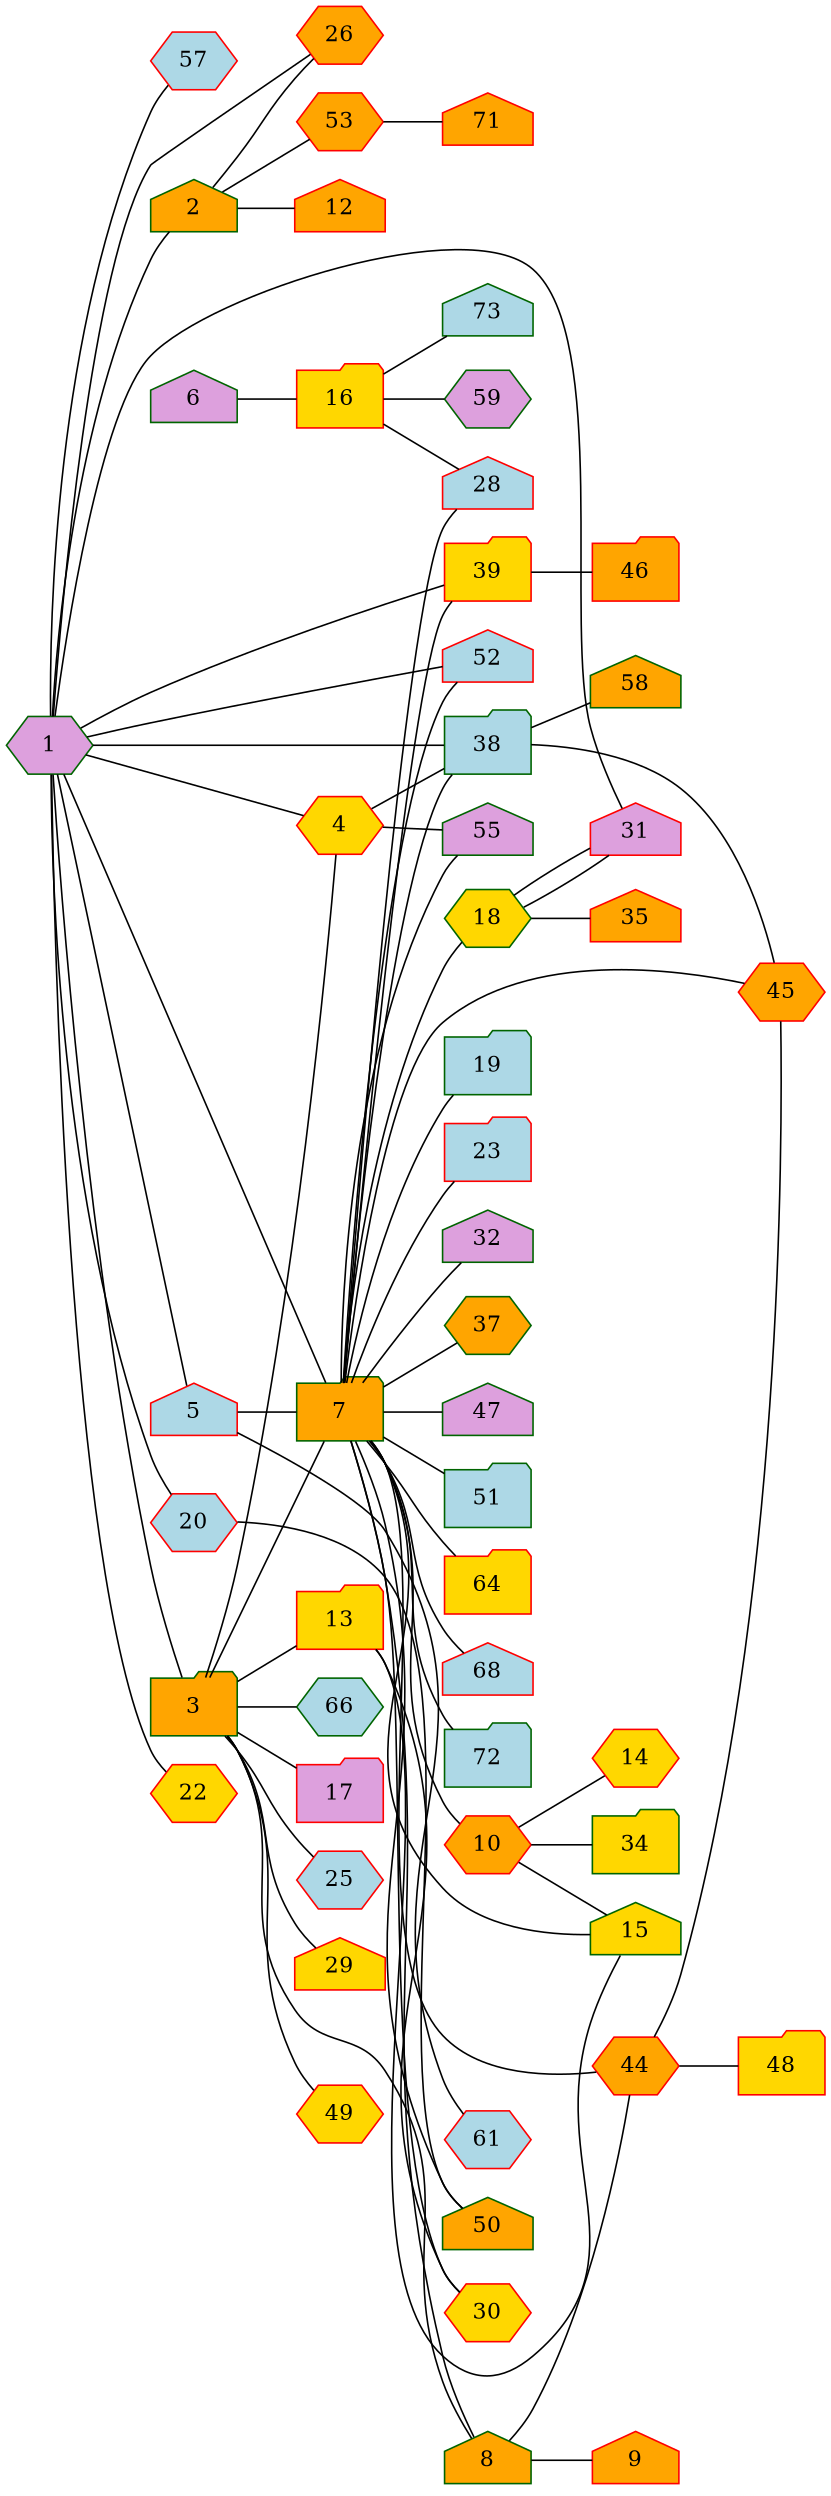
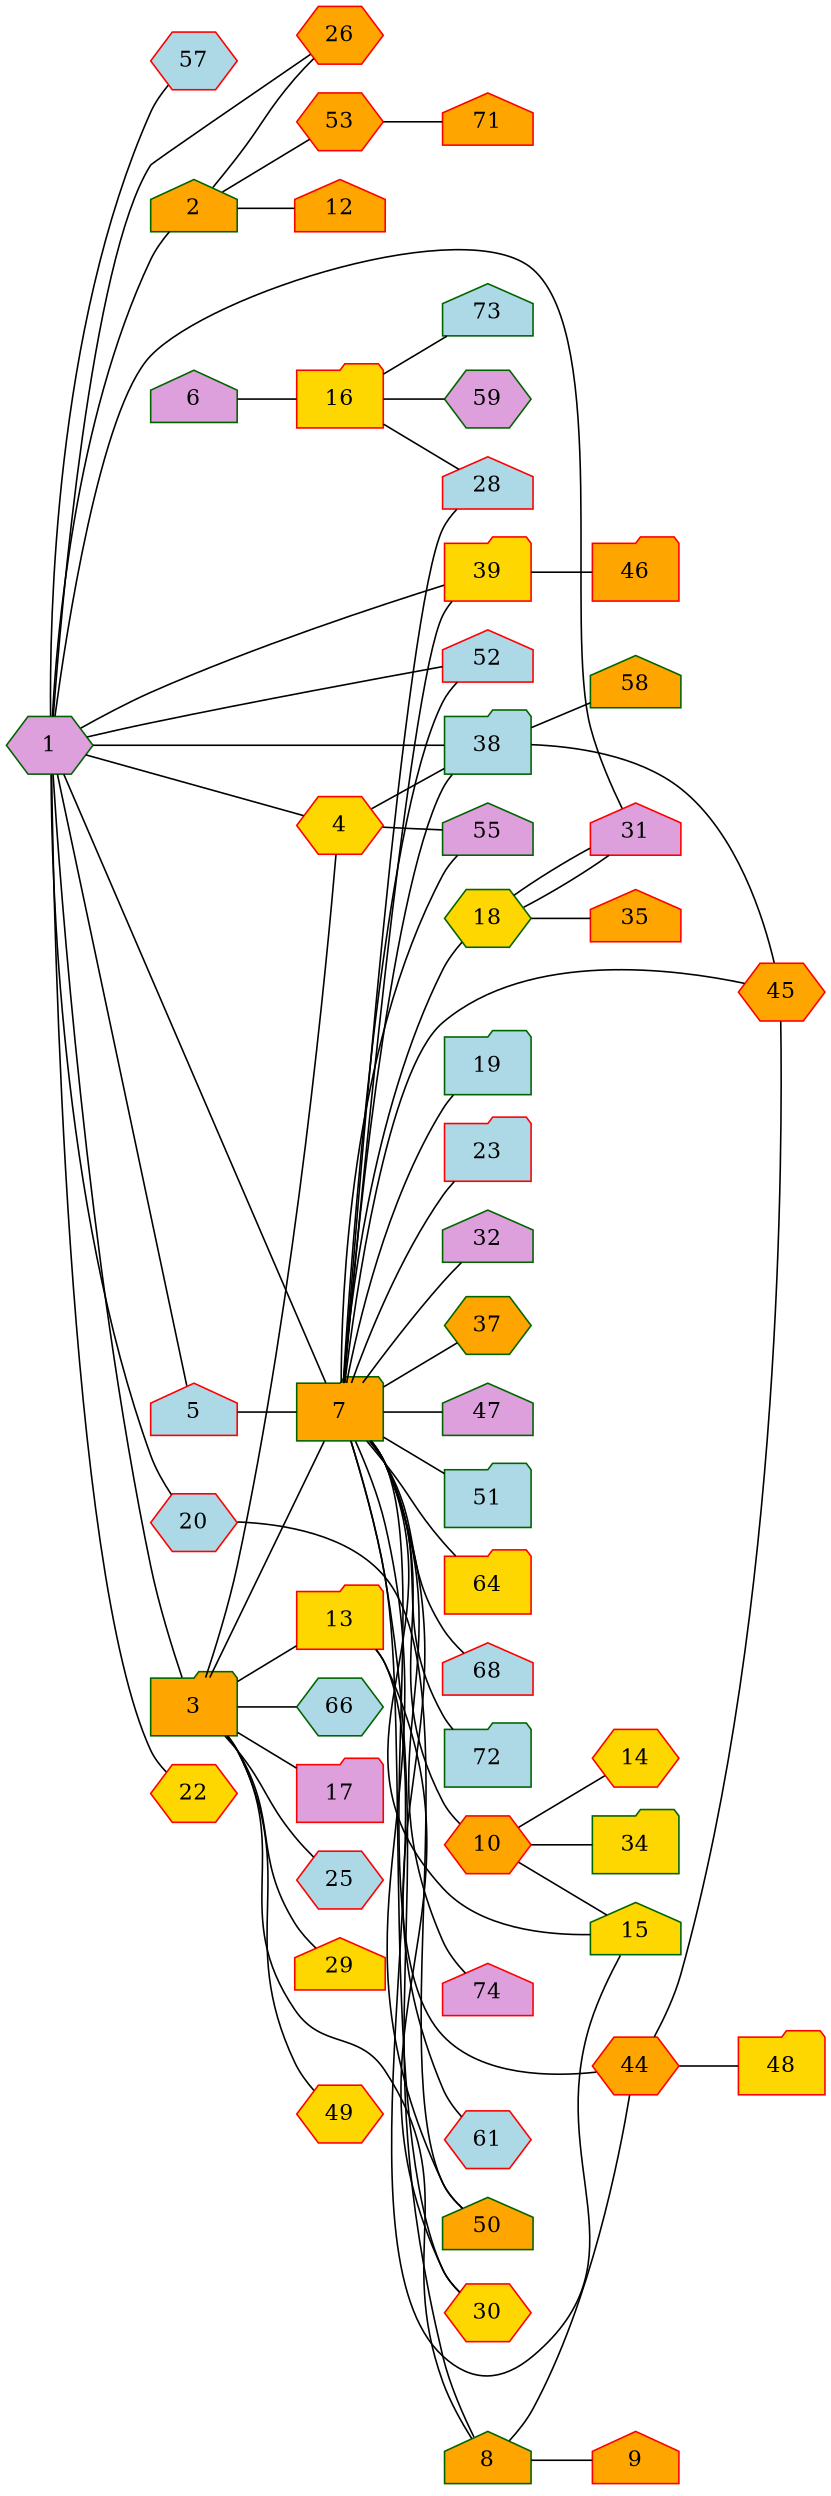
edge "5" -- "61": now "7" -- "61"
node "74": added
